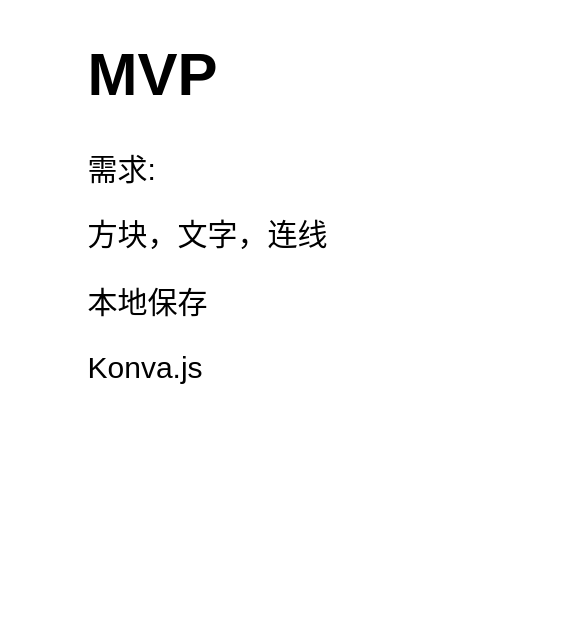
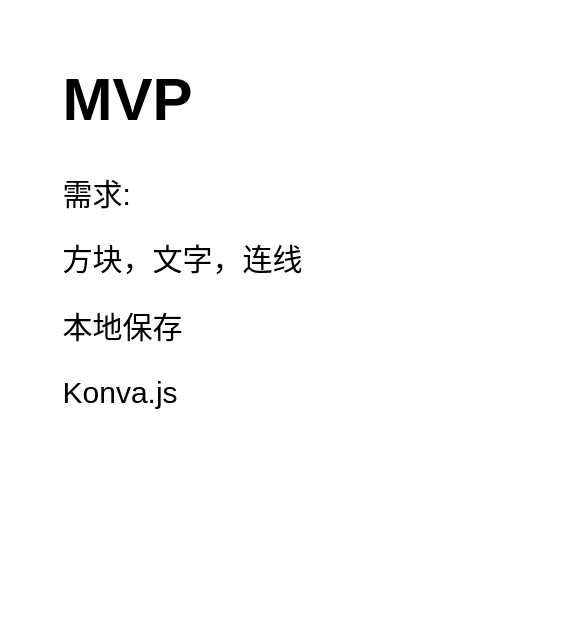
node "MVP 需求: 方块，文字，连线 本地保存 Konva.js": moved (314, 289) -> (289, 314)
